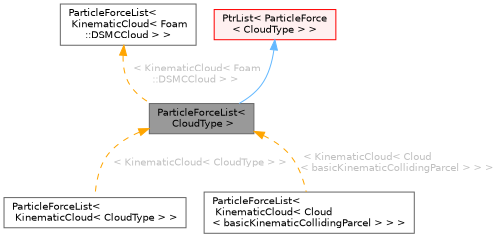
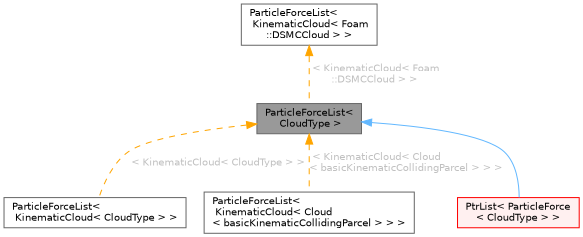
edge "ParticleForceList< CloudType >" -> "PtrList< ParticleForce < CloudType > >": reversed
